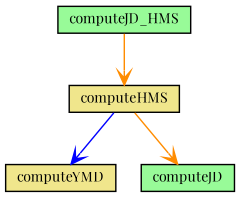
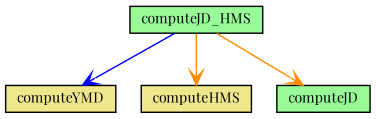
edge "computeHMS" -> "computeYMD": now "computeJD_HMS" -> "computeYMD"
edge "computeHMS" -> "computeJD": now "computeJD_HMS" -> "computeJD"
